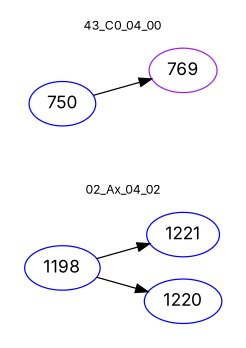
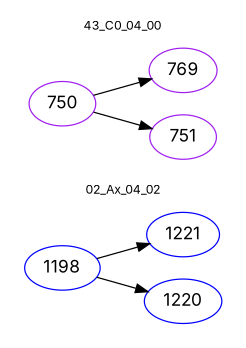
node "750": color blue -> purple
node "751": added
